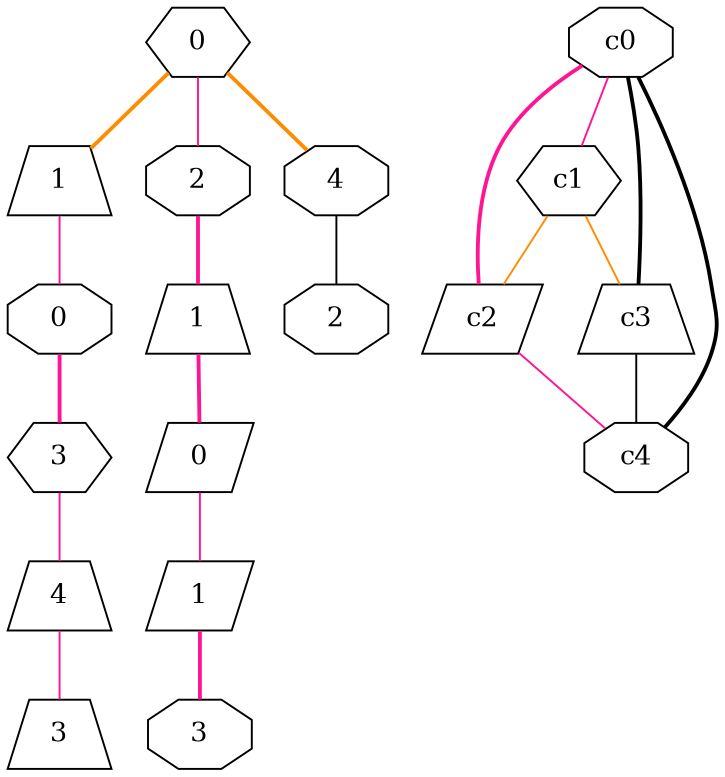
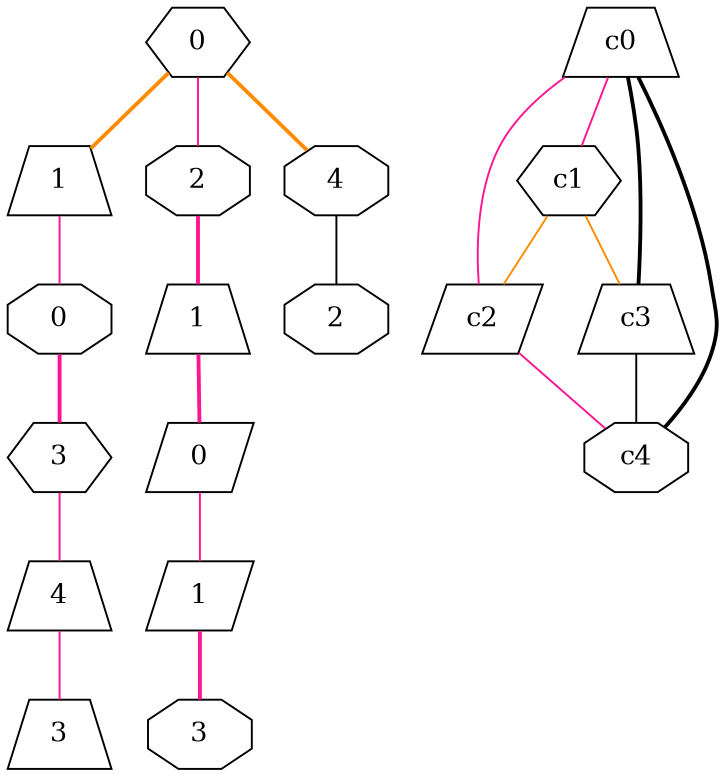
node "c0": shape octagon -> trapezium
edge "c0" -- "c2": style bold -> solid
